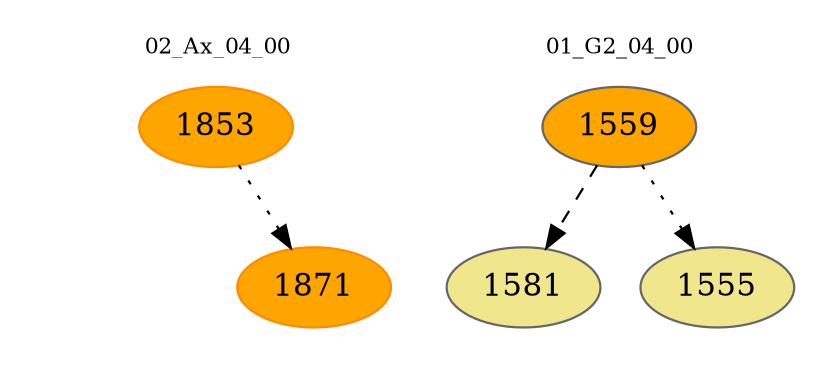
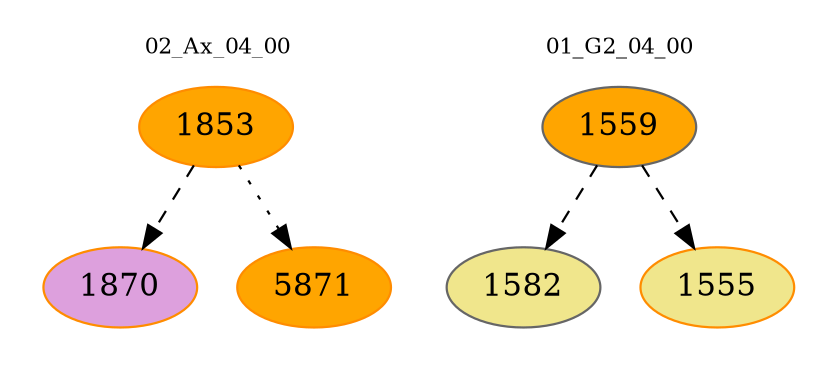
edge "1559" -> "1555": style dotted -> dashed
node "1870": added
node "1871": label "1871" -> "5871"
node "1581": label "1581" -> "1582"
node "1555": color gray40 -> darkorange
